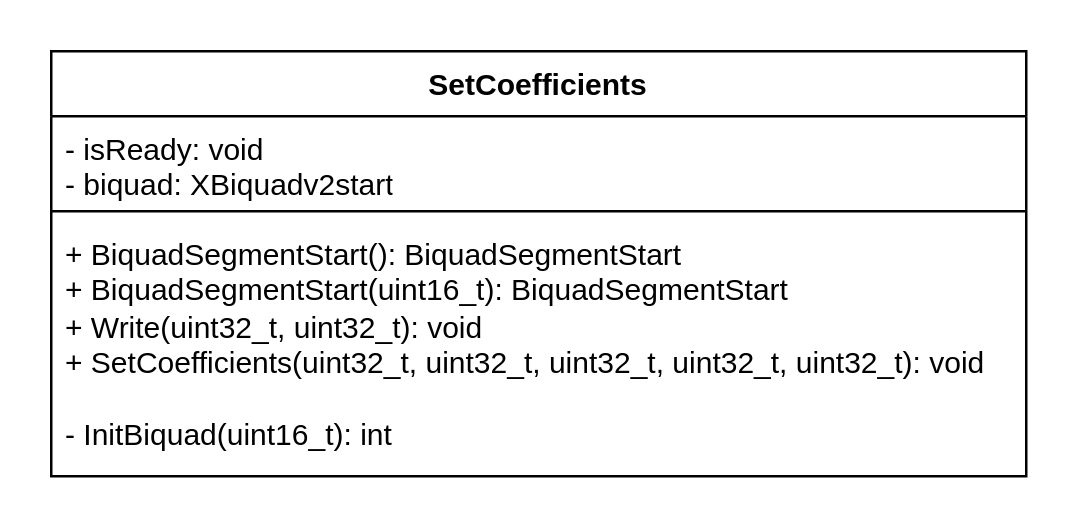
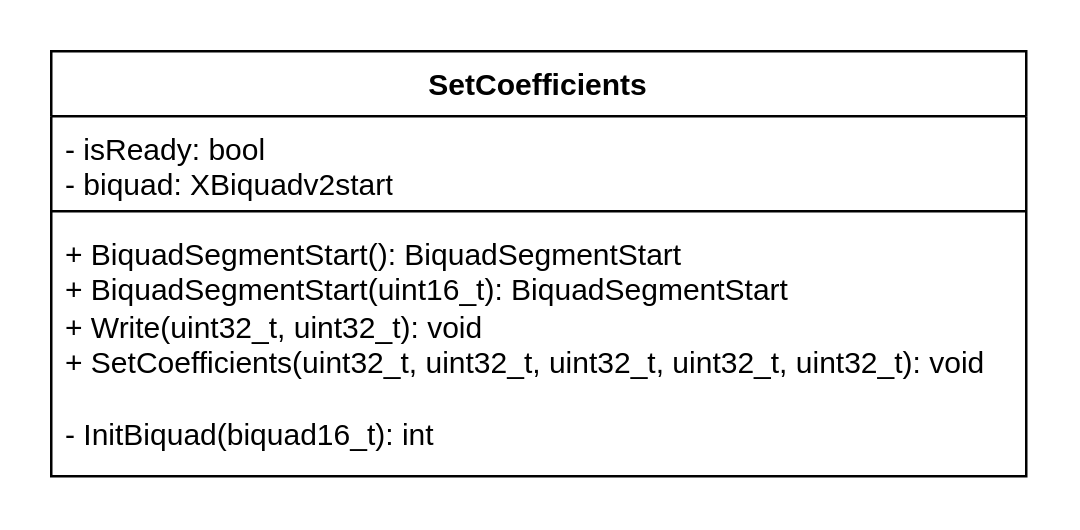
node "- isReady: void - biquad: XBiquadv2start": label "- isReady: void - biquad: XBiquadv2start" -> "- isReady: bool - biquad: XBiquadv2start"
node "+ BiquadSegmentStart(): BiquadSegmentStart + BiquadSegmentStart(uint16_t): BiquadSegmentStart + Write(uint32_t, uint32_t): void + SetCoefficients(uint32_t, uint32_t, uint32_t, uint32_t, uint32_t): void - InitBiquad(uint16_t): int": label "+ BiquadSegmentStart(): BiquadSegmentStart + BiquadSegmentStart(uint16_t): BiquadSegmentStart + Write(uint32_t, uint32_t): void + SetCoefficients(uint32_t, uint32_t, uint32_t, uint32_t, uint32_t): void - InitBiquad(uint16_t): int" -> "+ BiquadSegmentStart(): BiquadSegmentStart + BiquadSegmentStart(uint16_t): BiquadSegmentStart + Write(uint32_t, uint32_t): void + SetCoefficients(uint32_t, uint32_t, uint32_t, uint32_t, uint32_t): void - InitBiquad(biquad16_t): int"
